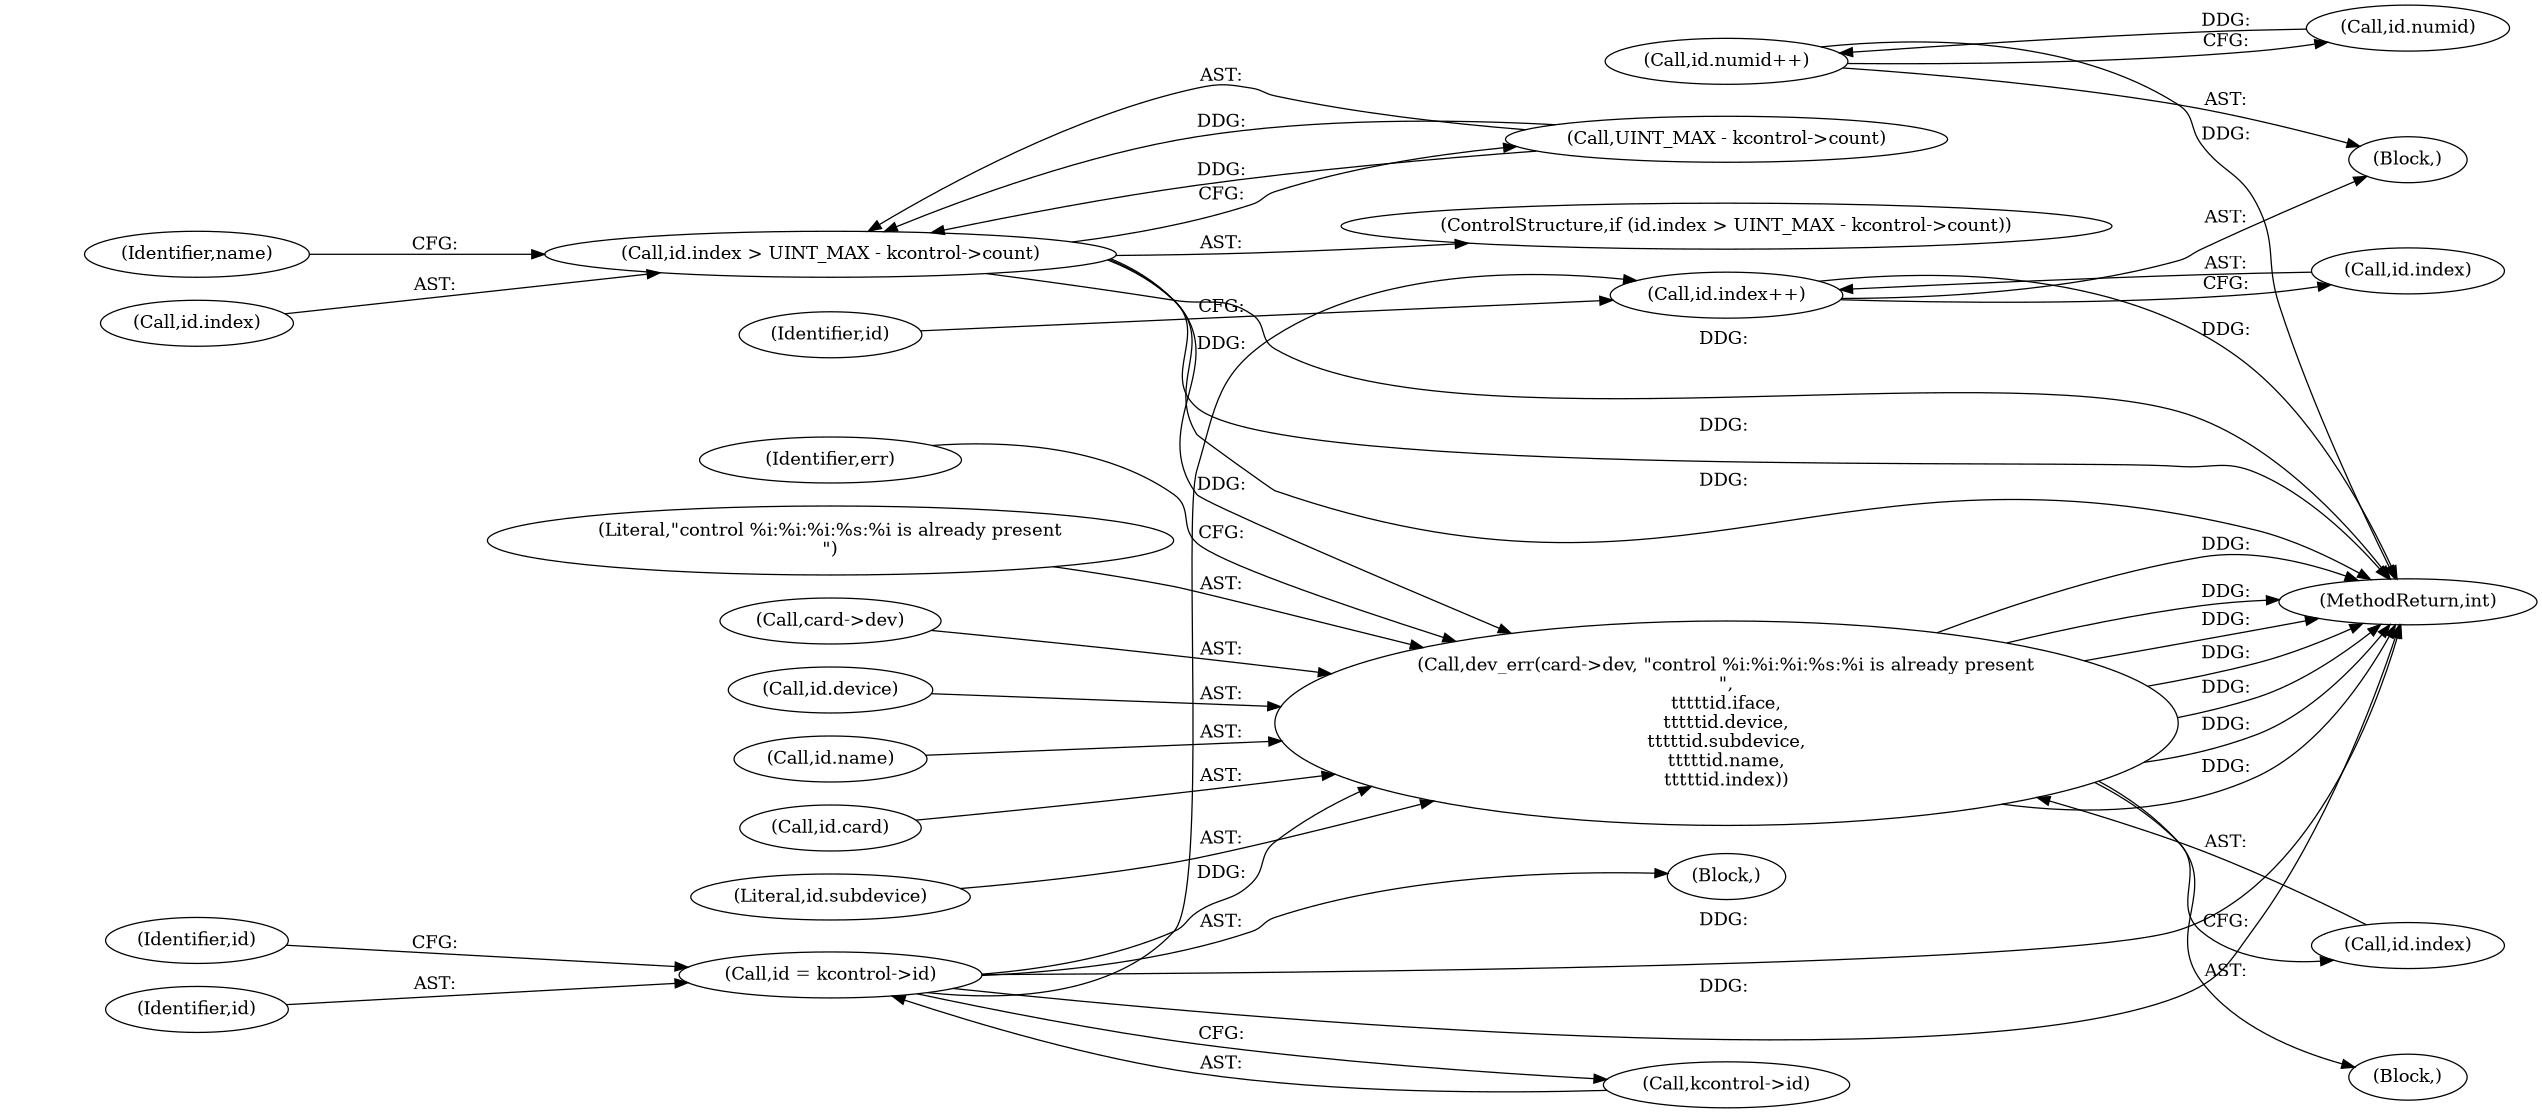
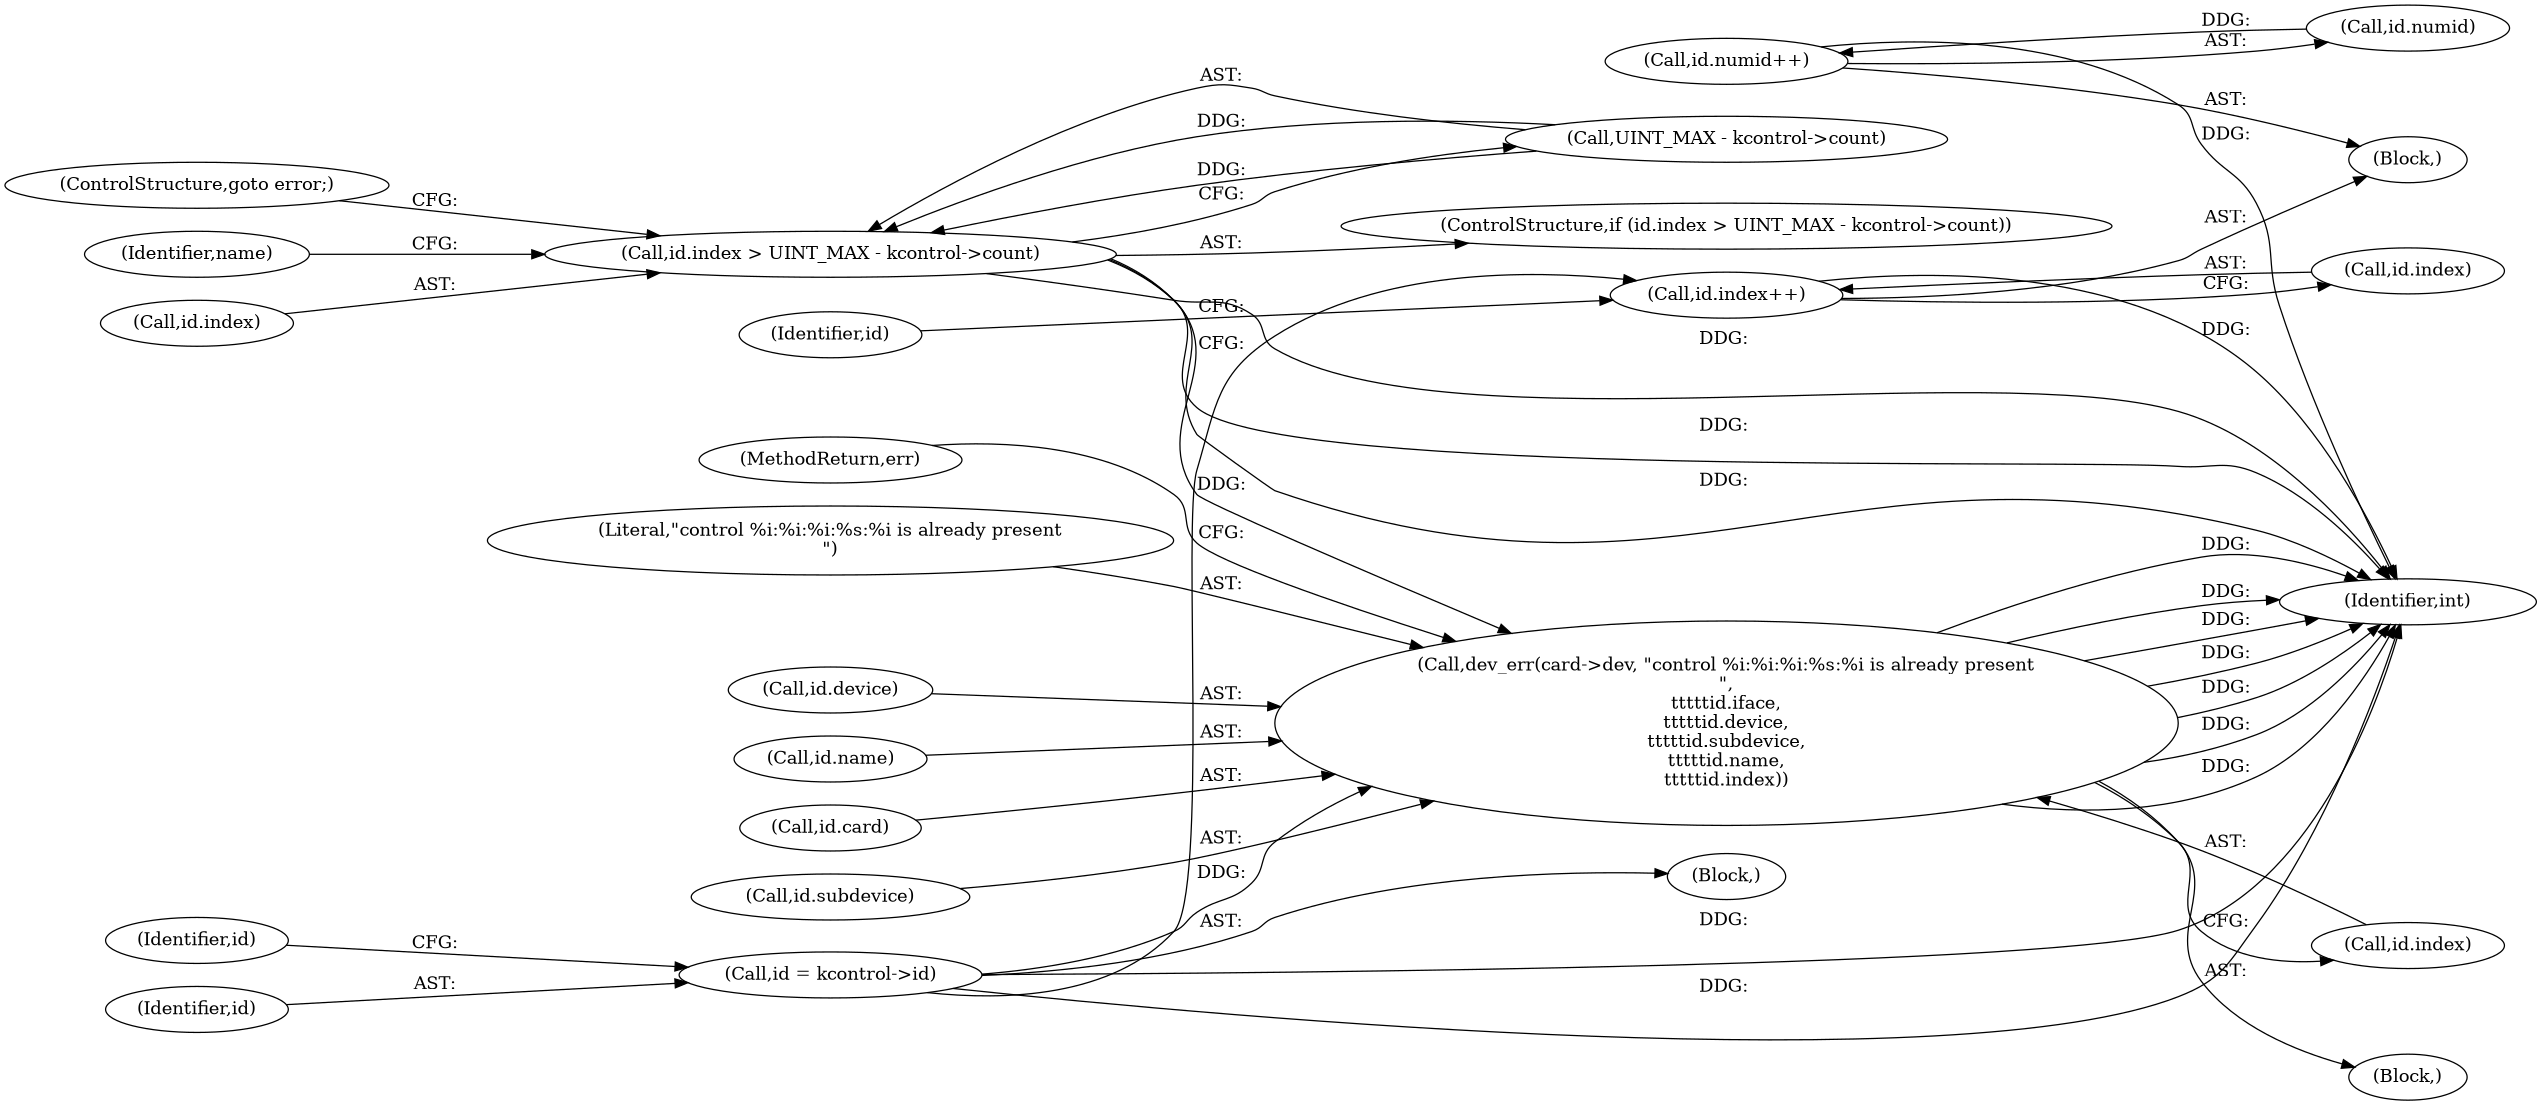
edge "(Call,id.numid++)" -> "(Call,id.numid)": label "CFG: " -> "AST: "
node "(ControlStructure,goto error;)": added
edge "(Call,id = kcontrol->id)" -> "(Call,id.index++)": label "DDG: " -> "CFG: "
node "(Identifier,err)": label "(Identifier,err)" -> "(MethodReturn,err)"
node "(MethodReturn,int)": label "(MethodReturn,int)" -> "(Identifier,int)"
node "(Call,card->dev)": removed
node "(Literal,id.subdevice)": label "(Literal,id.subdevice)" -> "(Call,id.subdevice)"
node "(Call,kcontrol->id)": removed
